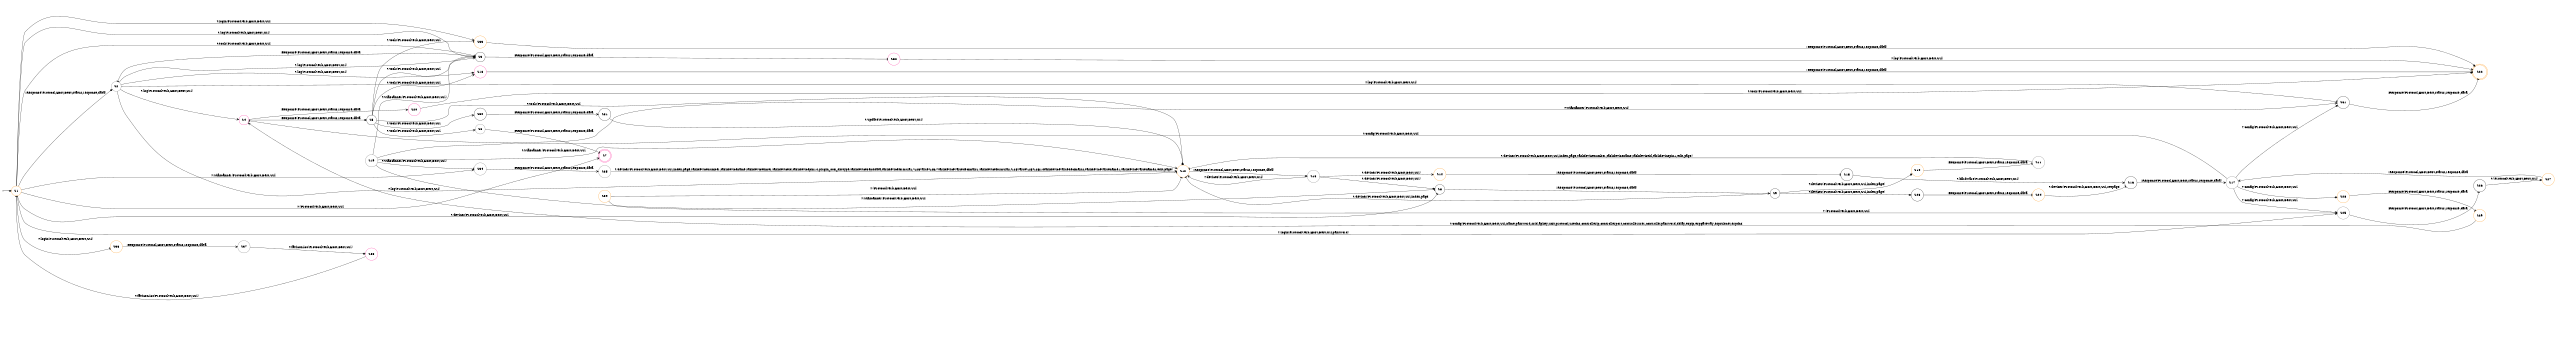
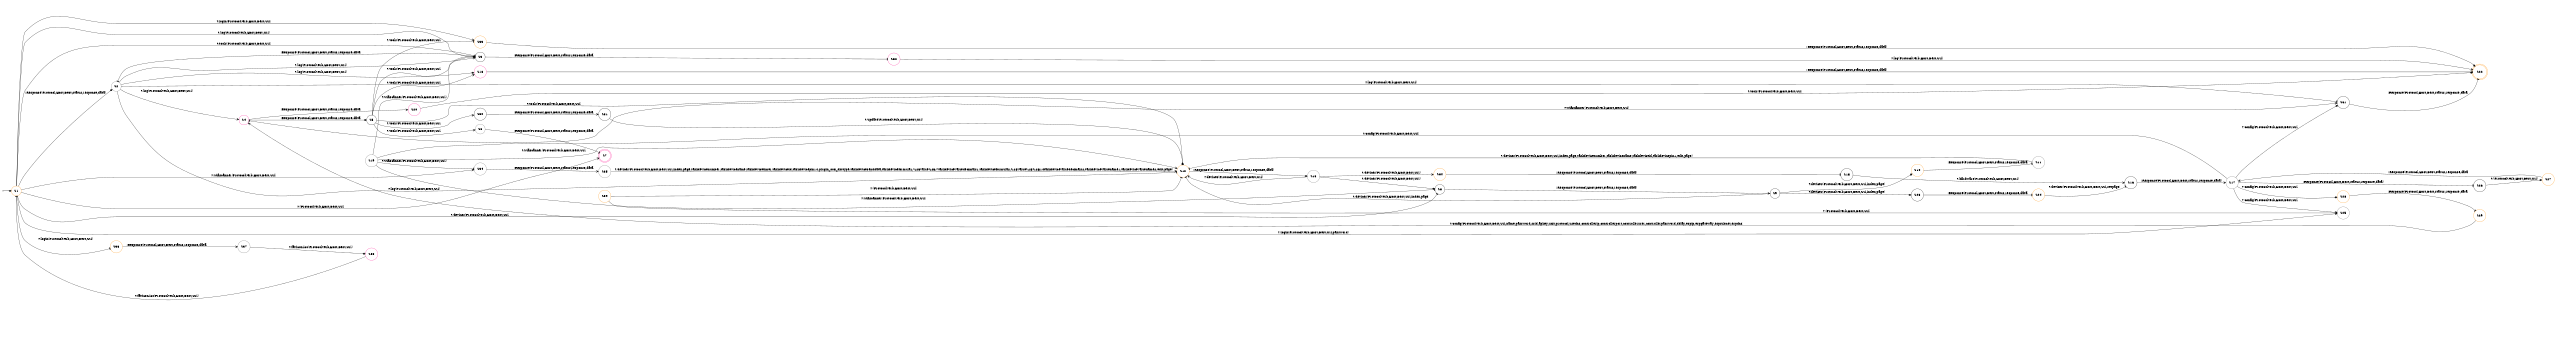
node "S14": label "S14" -> "S84"
edge "S25" -> "S26": now "S17" -> "S26"
